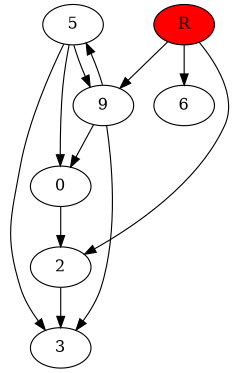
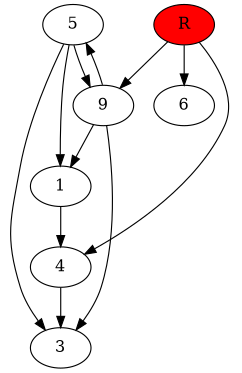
node "0": label "0" -> "1"
node "2": label "2" -> "4"
